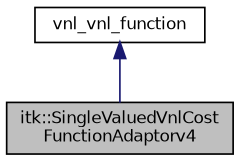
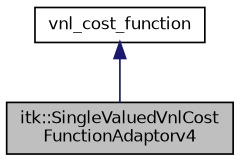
node "vnl_vnl_function": label "vnl_vnl_function" -> "vnl_cost_function"
